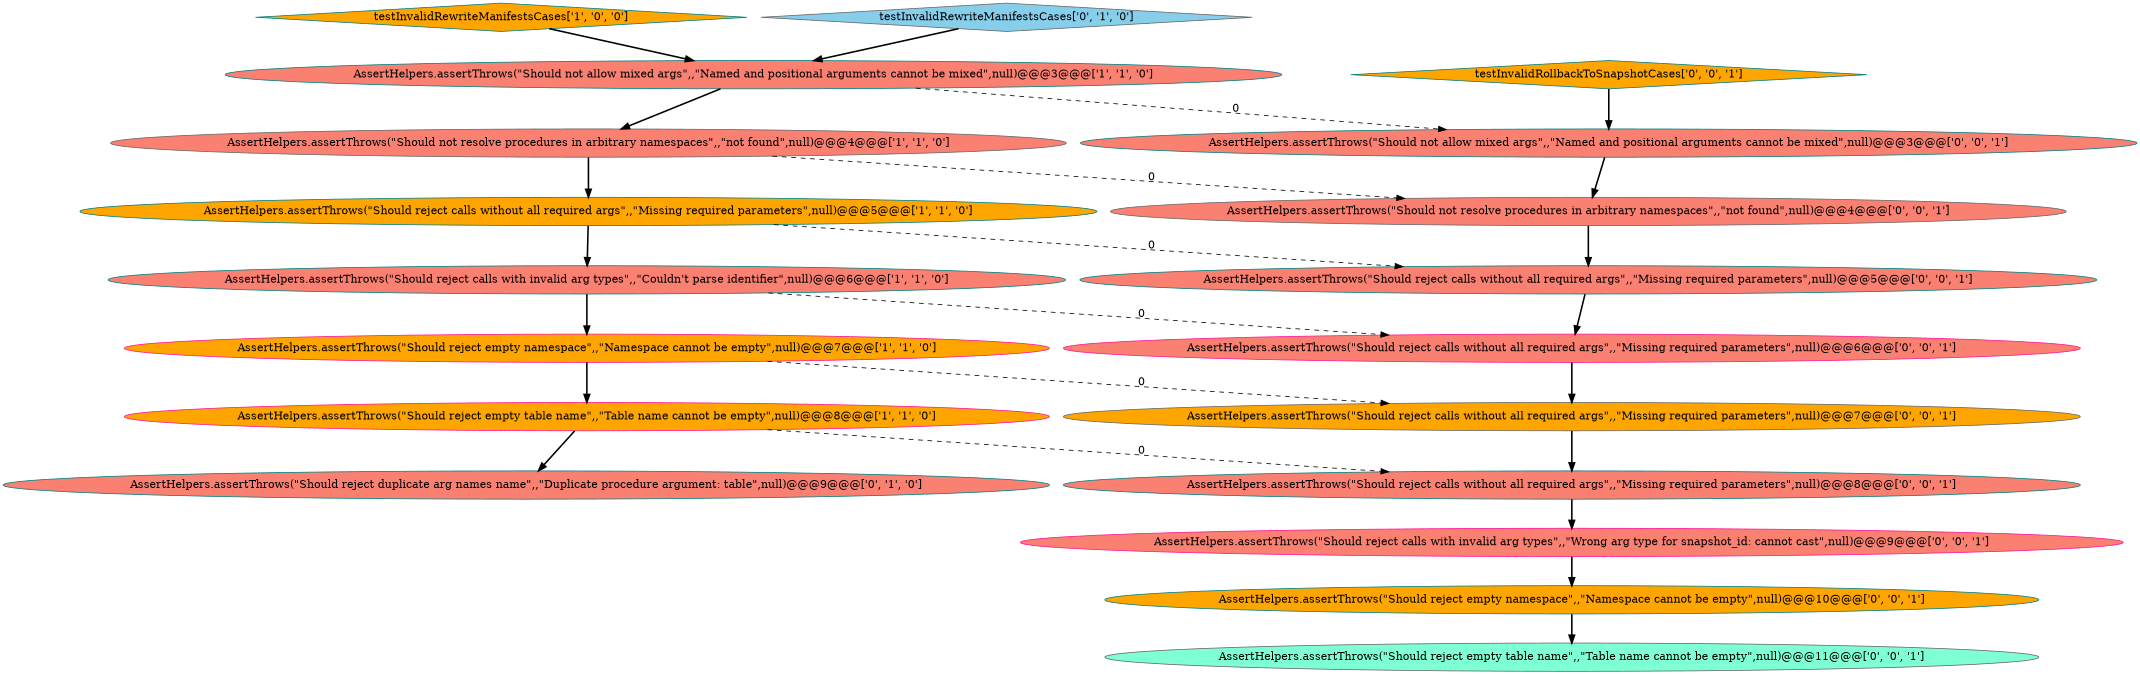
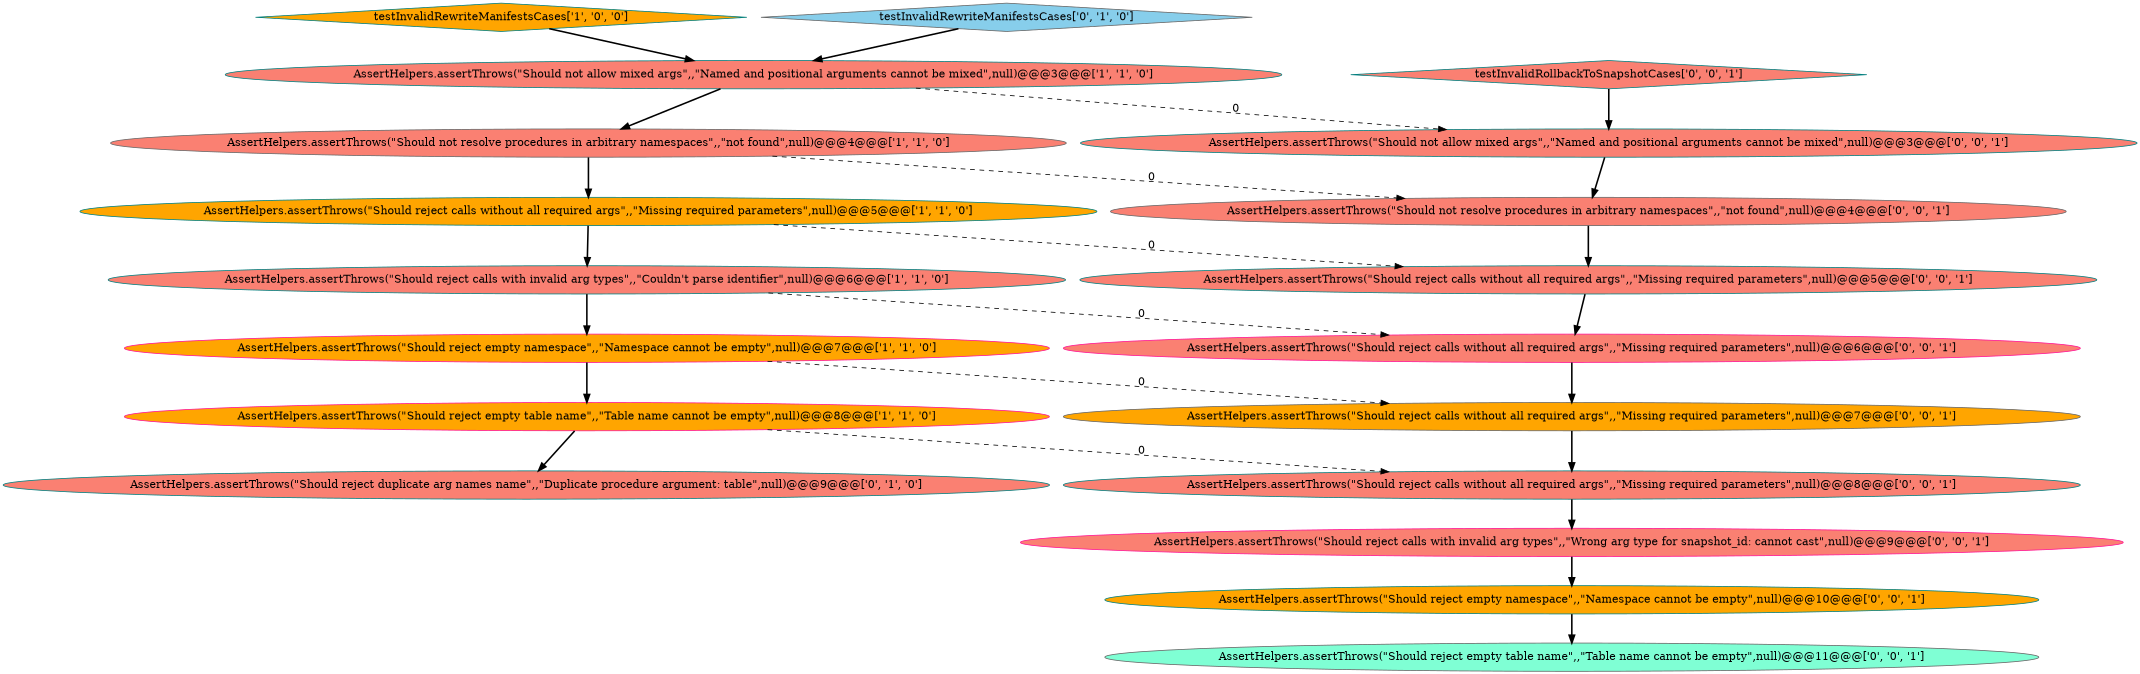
node "testInvalidRollbackToSnapshotCases['0', '0', '1']": fillcolor orange -> salmon
